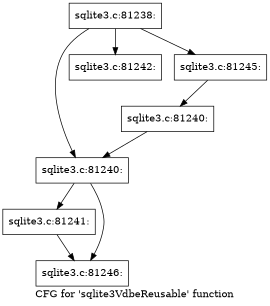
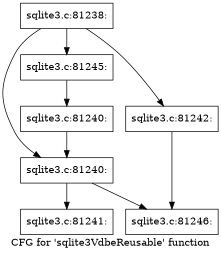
edge "sqlite3.c:81241:" -> "sqlite3.c:81246:": now "sqlite3.c:81242:" -> "sqlite3.c:81246:"
